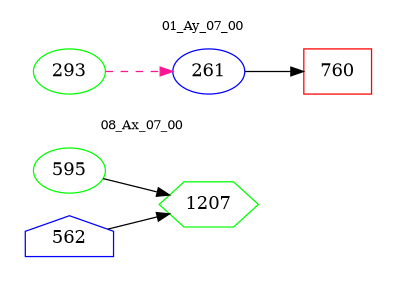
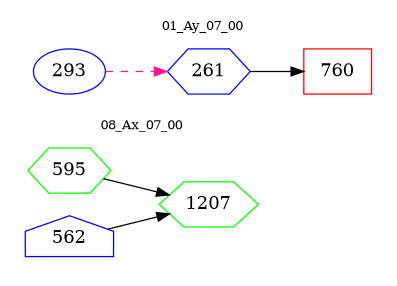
node "293": color green -> blue
node "261": shape ellipse -> hexagon
node "595": shape ellipse -> hexagon
